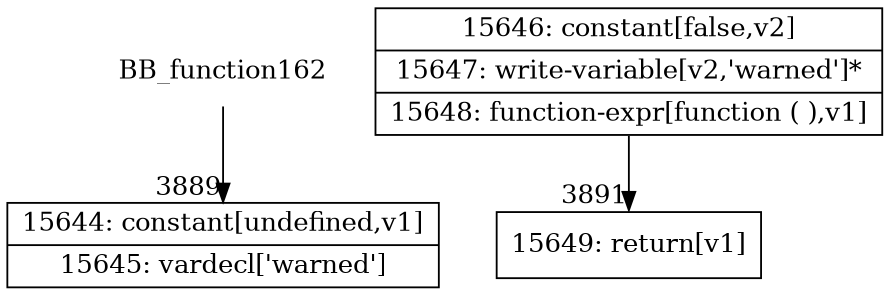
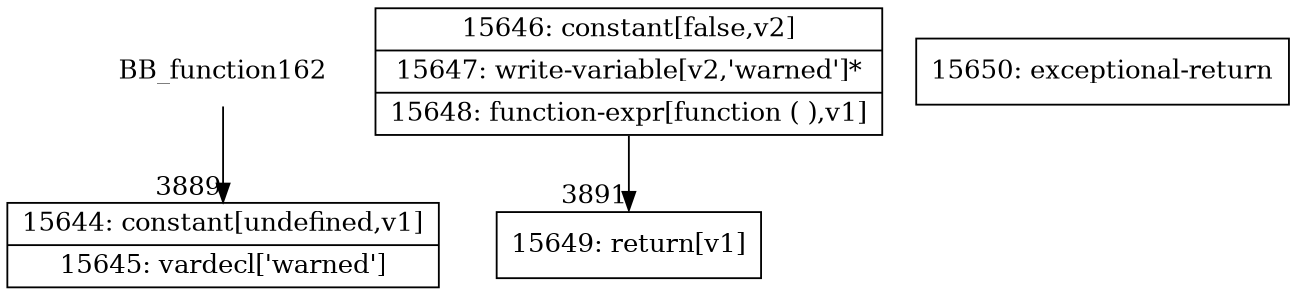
node "15650: exceptional-return": added
